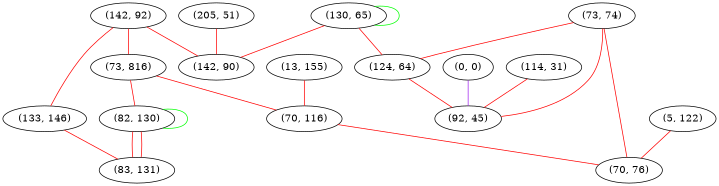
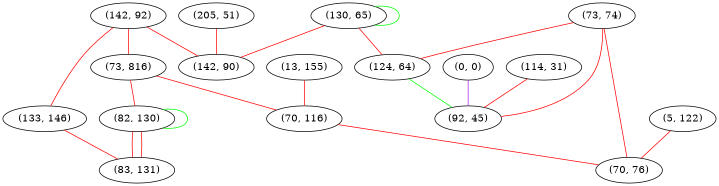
edge "(124, 64)" -- "(92, 45)": color red -> green
